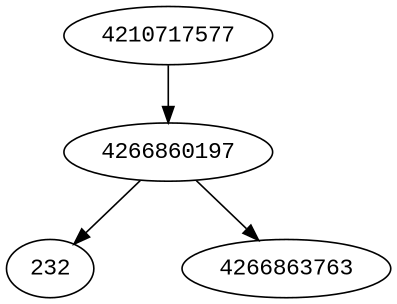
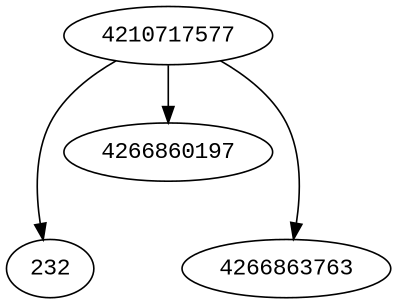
edge "4266860197" -> "4266863763": now "4210717577" -> "4266863763"
edge "4266860197" -> "232": now "4210717577" -> "232"
